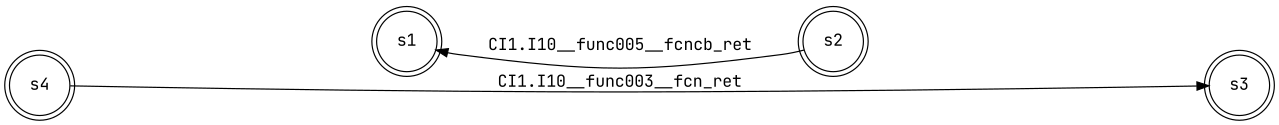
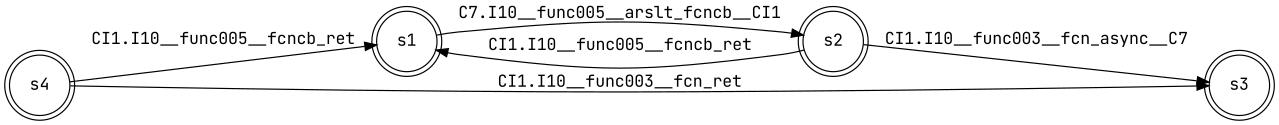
edge "s1" -> "s2": added, label "C7.I10__func005__arslt_fcncb__CI1"
edge "s2" -> "s3": added, label "CI1.I10__func003__fcn_async__C7"
edge "s4" -> "s1": added, label "CI1.I10__func005__fcncb_ret"
